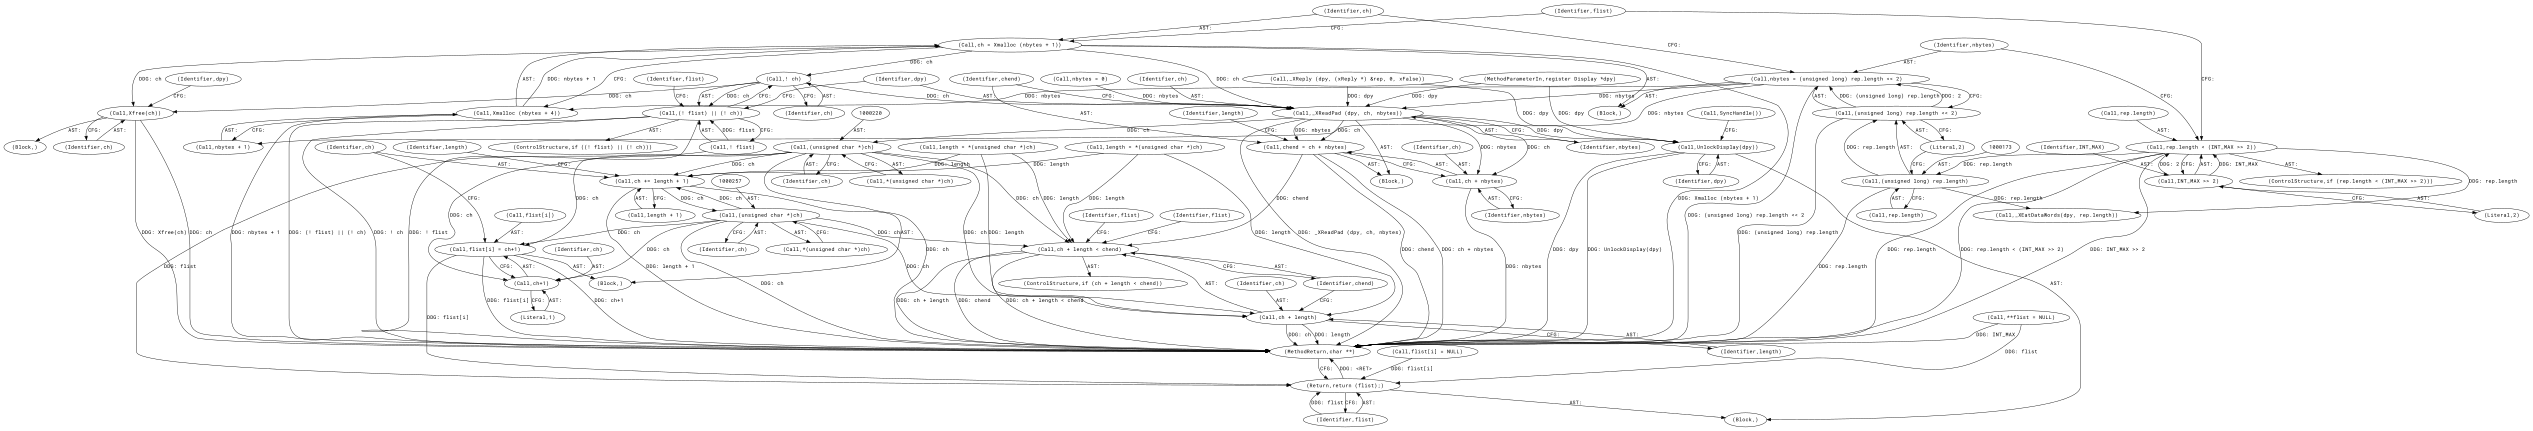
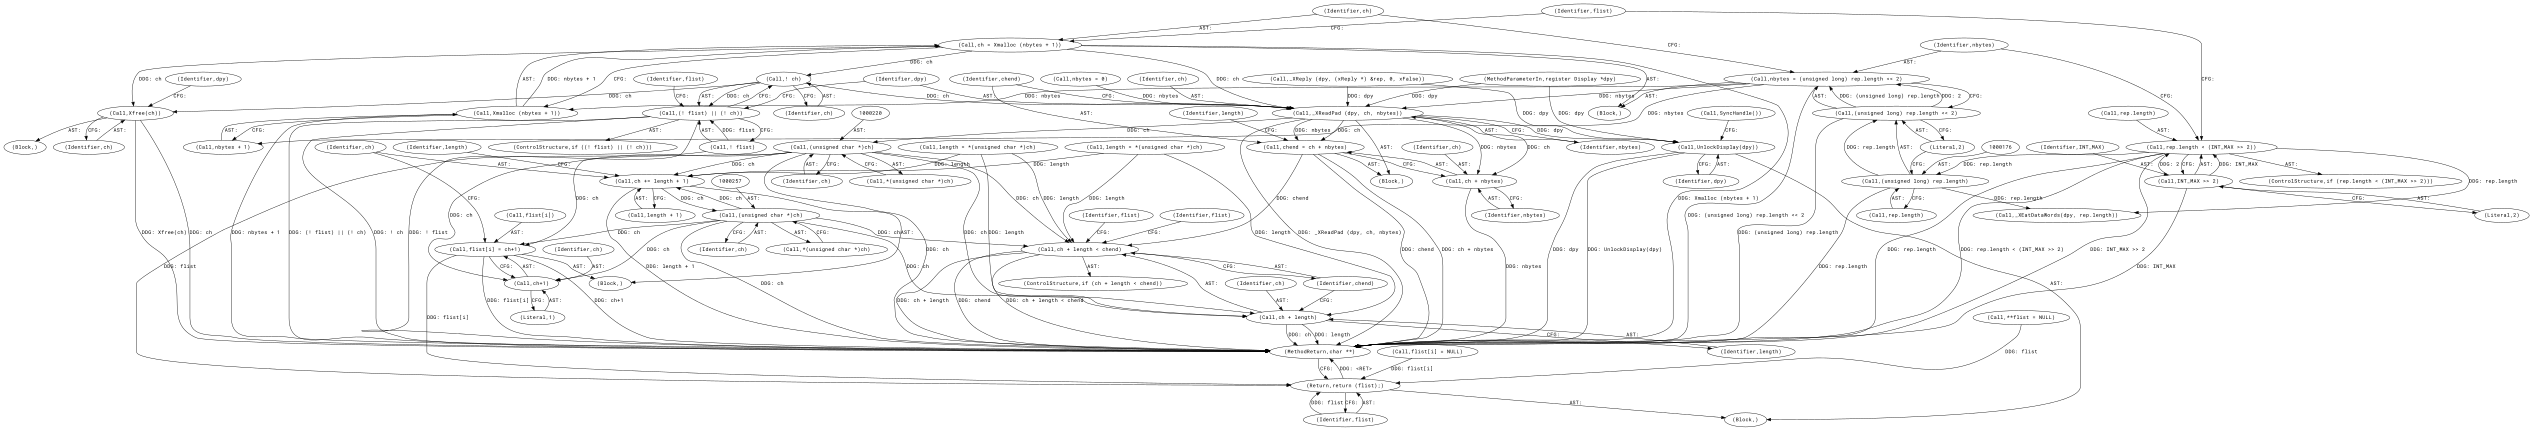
node "(Call,Xmalloc (nbytes + 4))": label "(Call,Xmalloc (nbytes + 4))" -> "(Call,Xmalloc (nbytes + 1))"
node "1000173": label "1000173" -> "1000176"
edge "(Call,**flist = NULL)" -> "(MethodReturn,char **)": now "(Call,INT_MAX >> 2)" -> "(MethodReturn,char **)"
